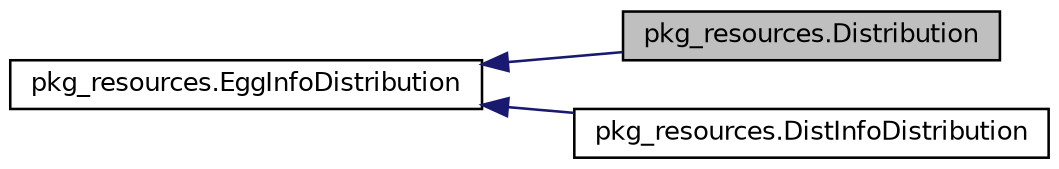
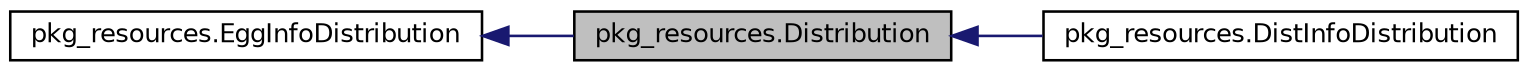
edge "pkg_resources.DistInfoDistribution" -> "pkg_resources.EggInfoDistribution": now "pkg_resources.DistInfoDistribution" -> "pkg_resources.Distribution"
